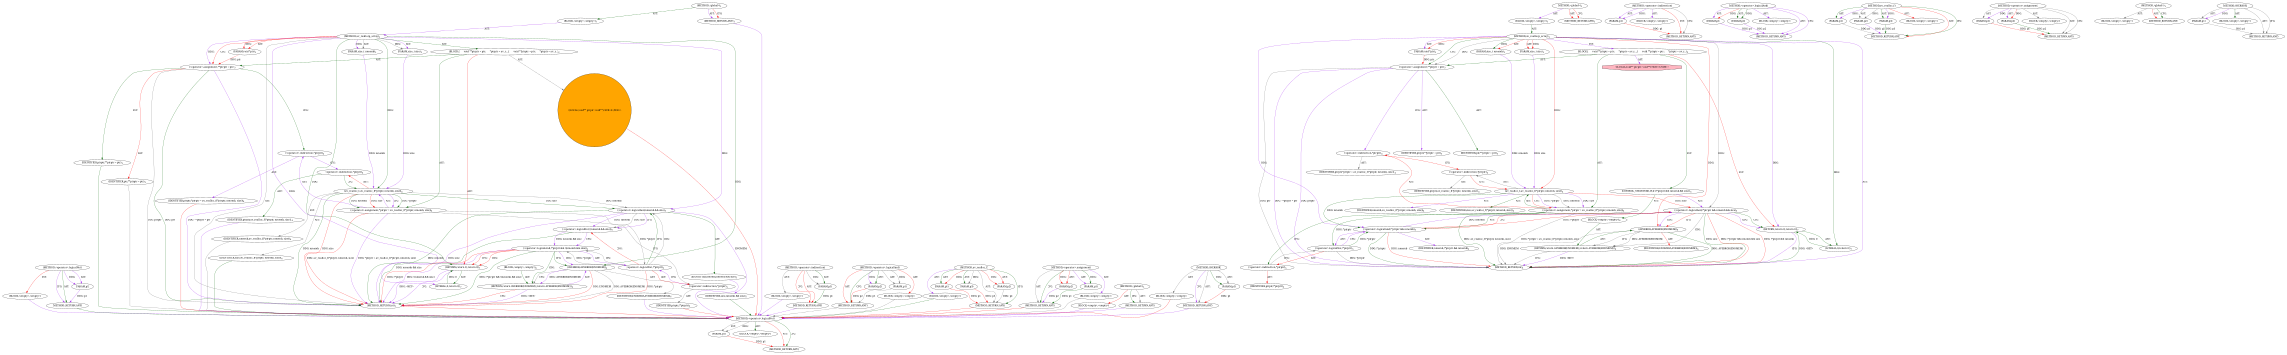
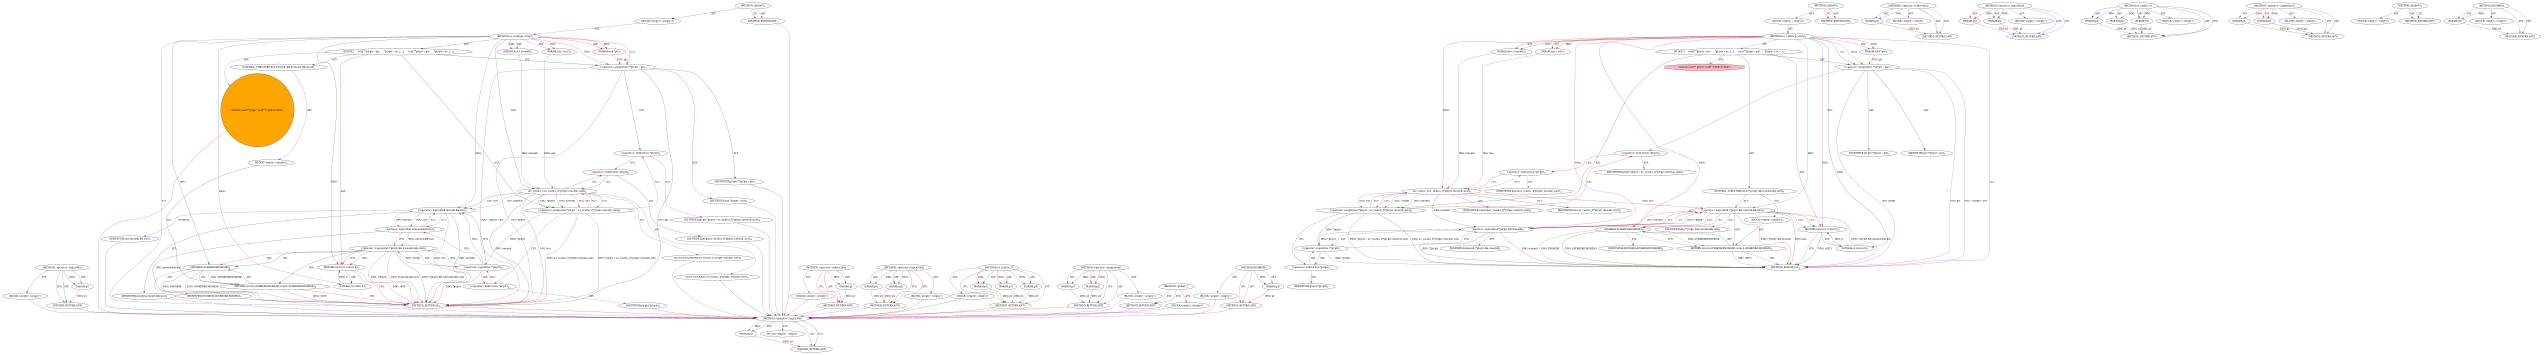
node "(CONTROL_STRUCTURE,IF,if (!*ptrptr && !(nmemb && size)))": added
edge "(<operator>.logicalNot,!(nmemb && size))" -> "(<operator>.logicalAnd,nmemb && size)": added, label "AST:"
node "(IDENTIFIER,size,!*ptrptr && nmemb && size)": added
